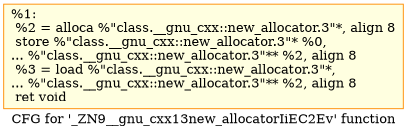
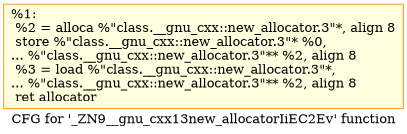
node "%1:": text "ret void" -> "ret allocator"
